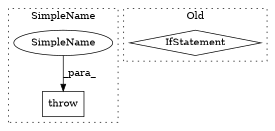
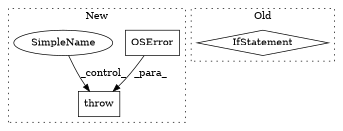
cluster "SimpleName": label "SimpleName" -> "New"
node "OSError": added
edge "SimpleName" -> "throw": label "_para_" -> "_control_"
